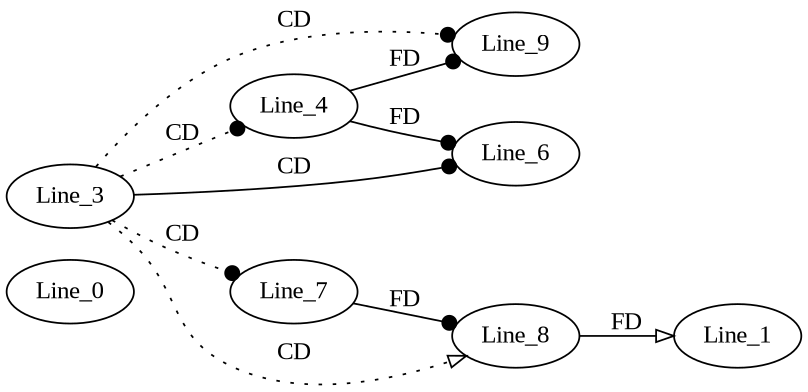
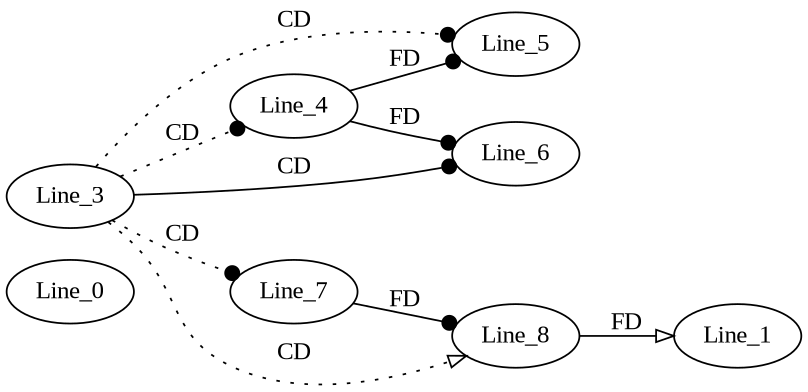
node "Line_9": label "Line_9" -> "Line_5"
